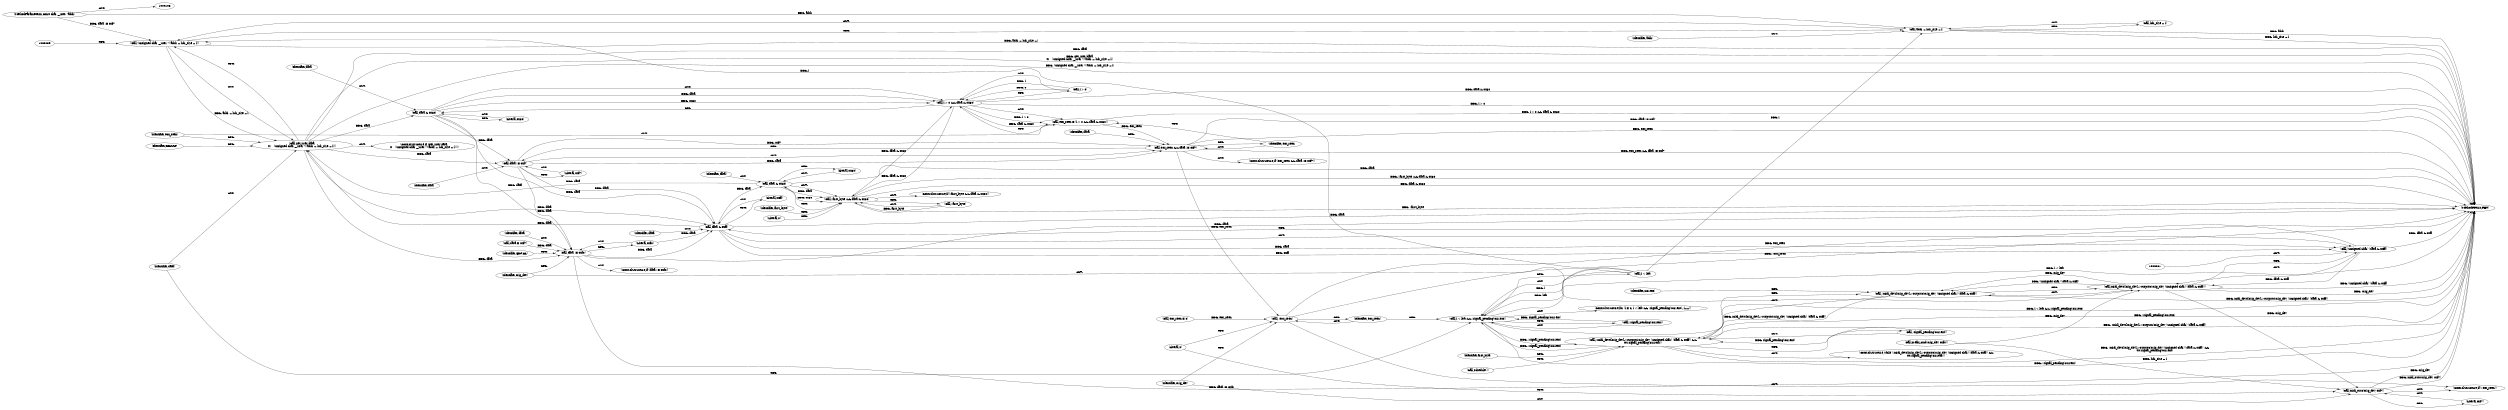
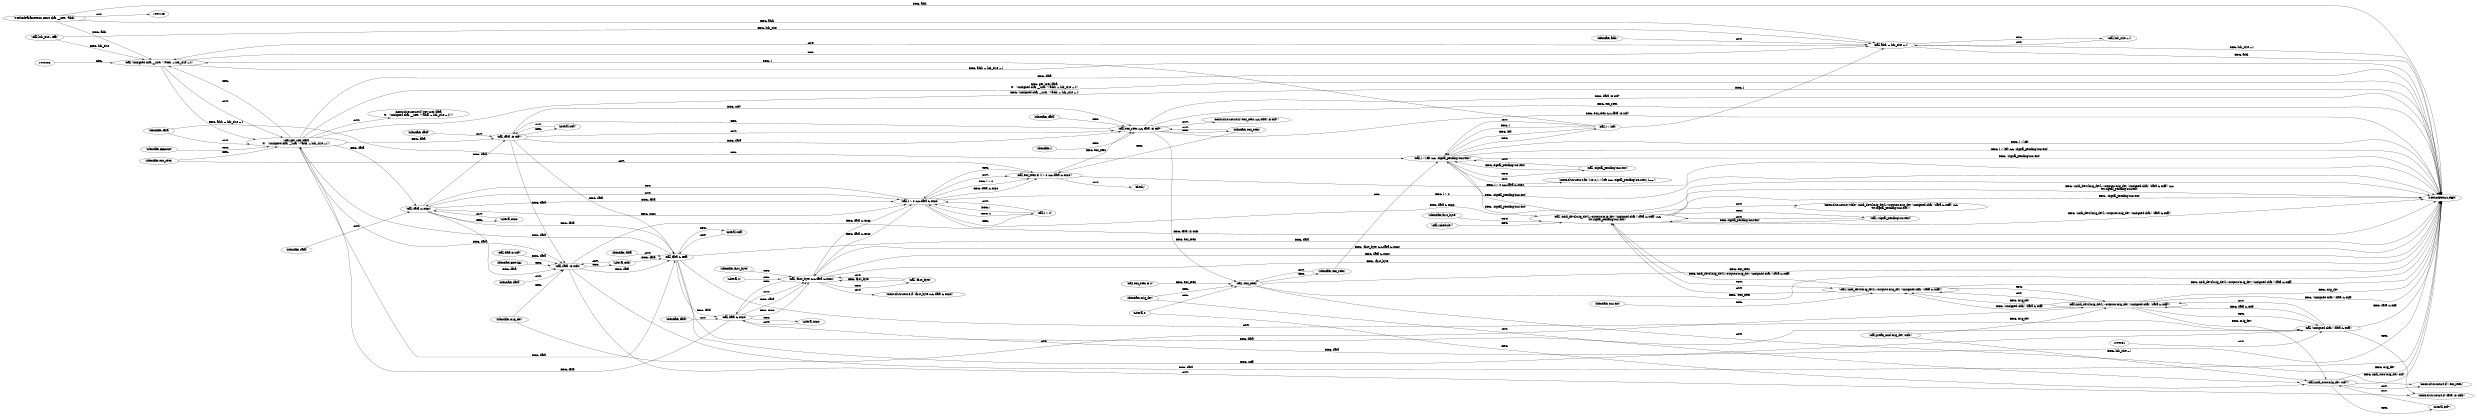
edge "(MethodParameterIn,const char __user *addr)" -> "(MethodReturn,RET)": added, label "DDG: addr"
edge "(MethodParameterIn,const char __user *addr)" -> "(Call,(unsigned char __user *)(addr + hdr_size + i))": label "DDG: data != 0xf7" -> "DDG: addr"
node "(Call,hdr_size - offs)": added
node "(Identifier,i)": added
node "(Block,)": added
edge "(Call,(unsigned char) (data & 0xff))" -> "(Call,data & 0xff)": now "(Call,(unsigned char) (data & 0xff))" -> "(ControlStructure,if (data != 0xf0))"
